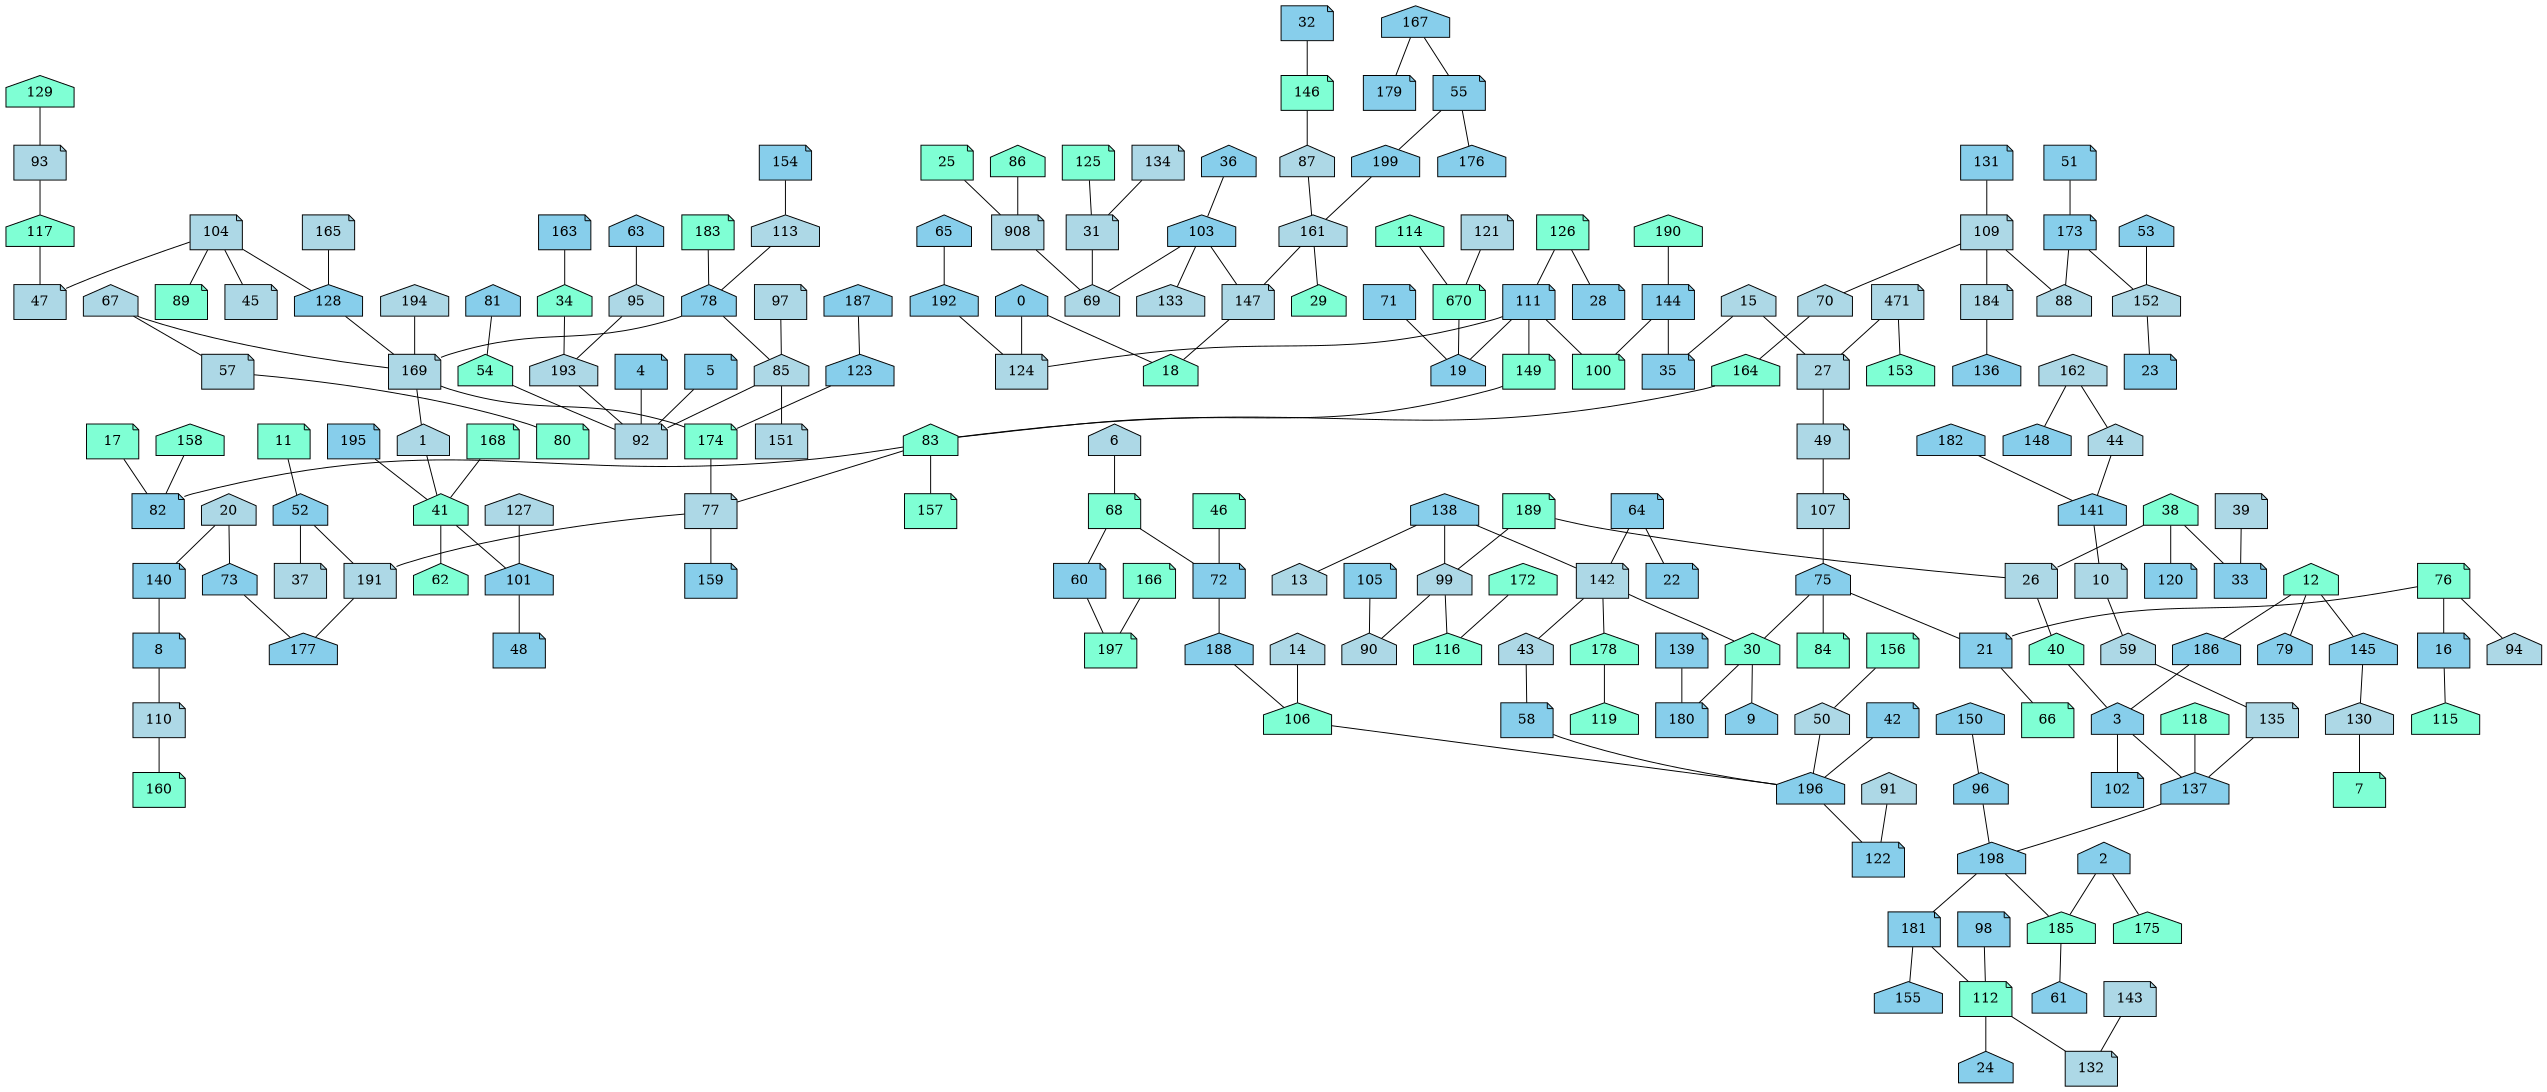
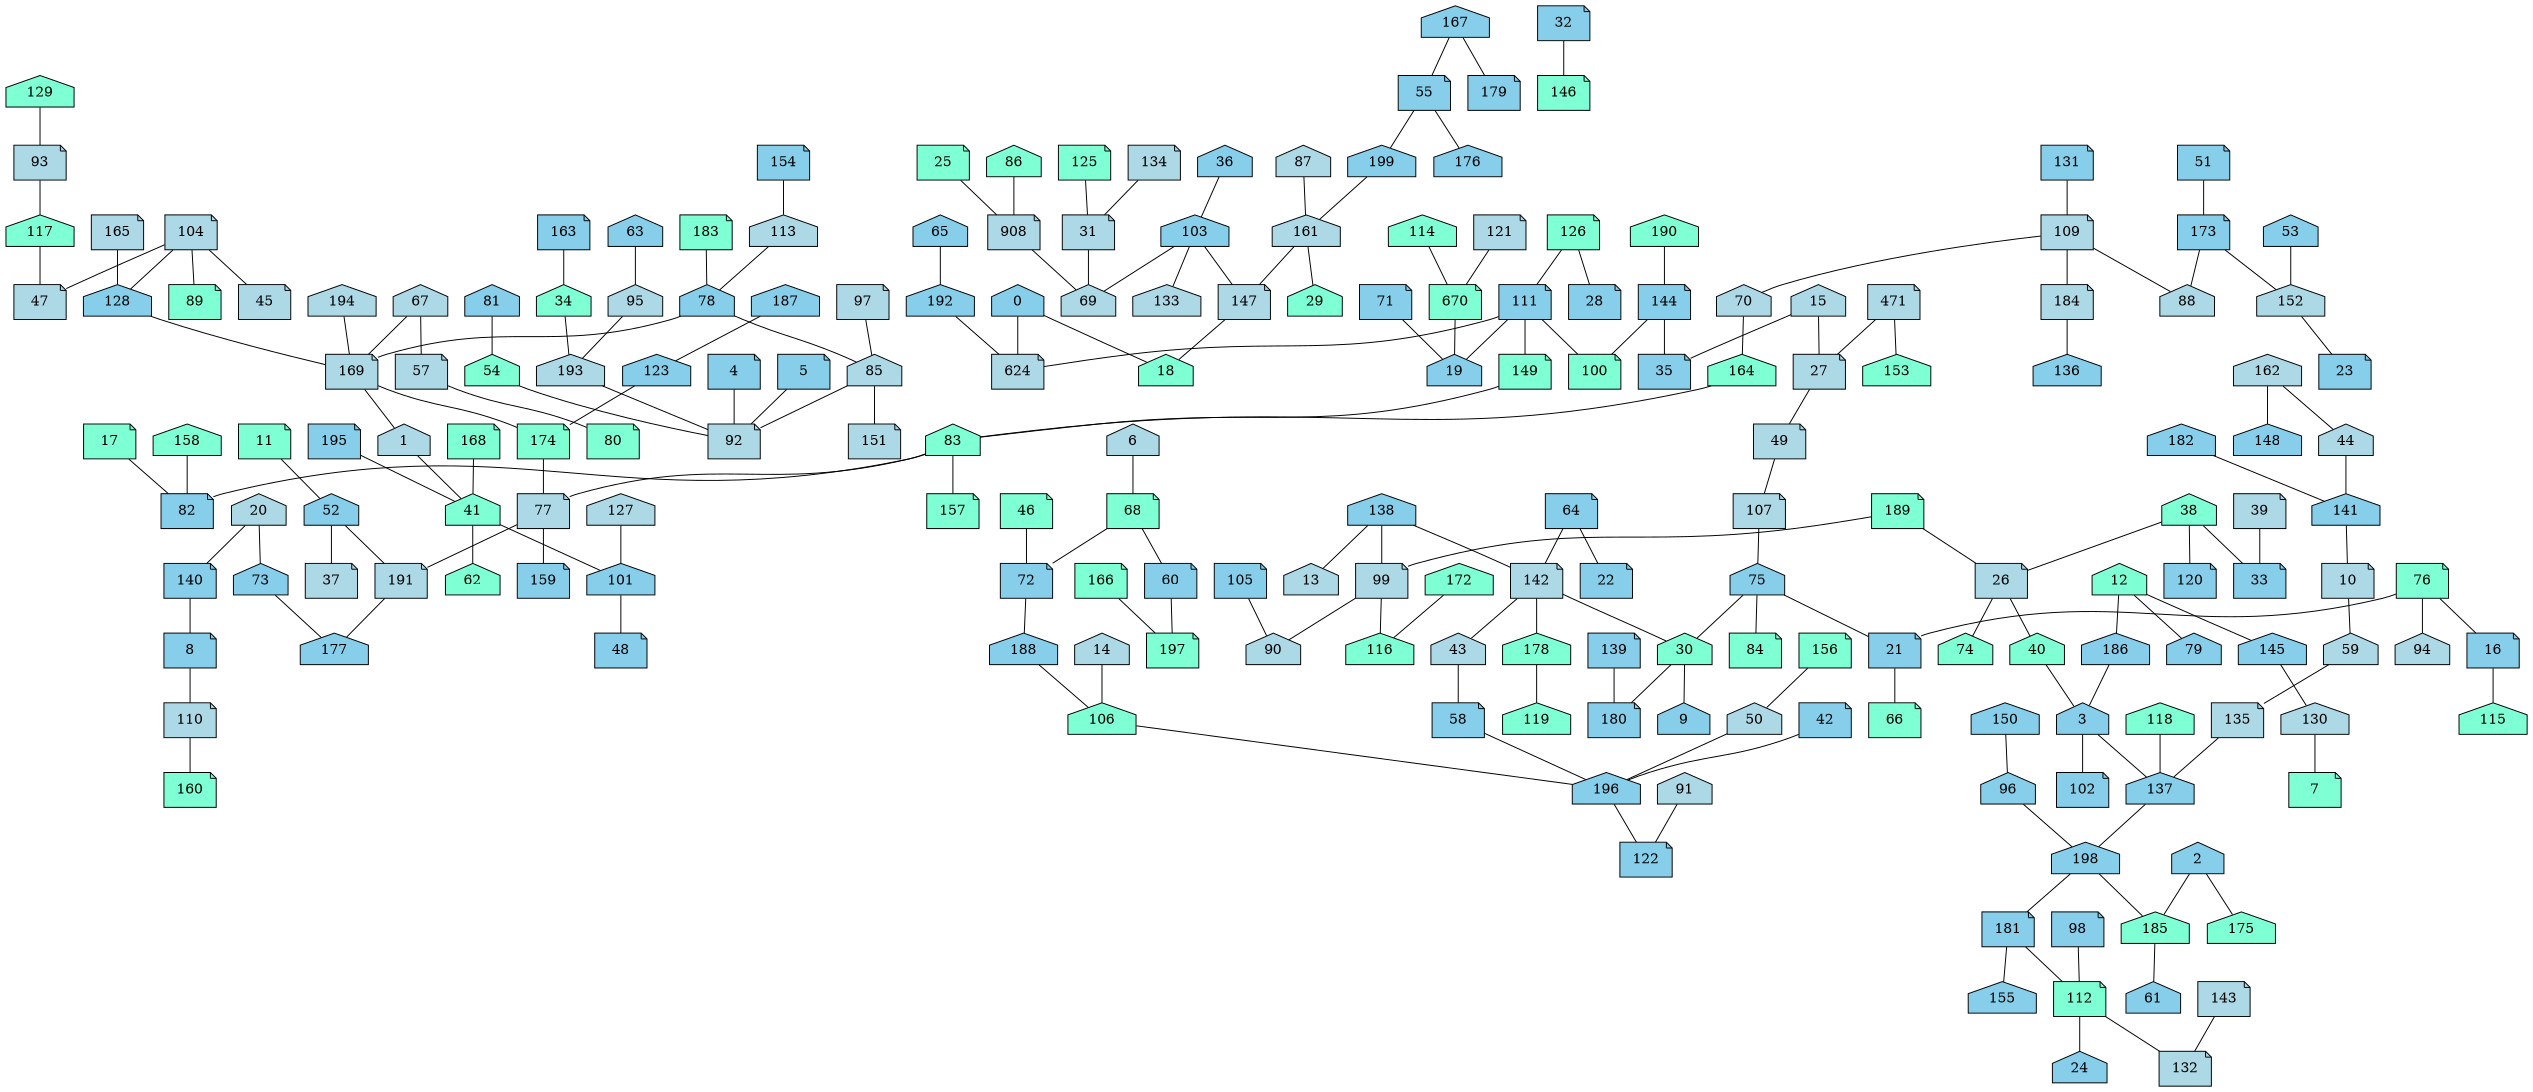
edge "146" -- "87": removed
node "124": label "124" -> "624"
node "99": shape house -> note
node "74": added
